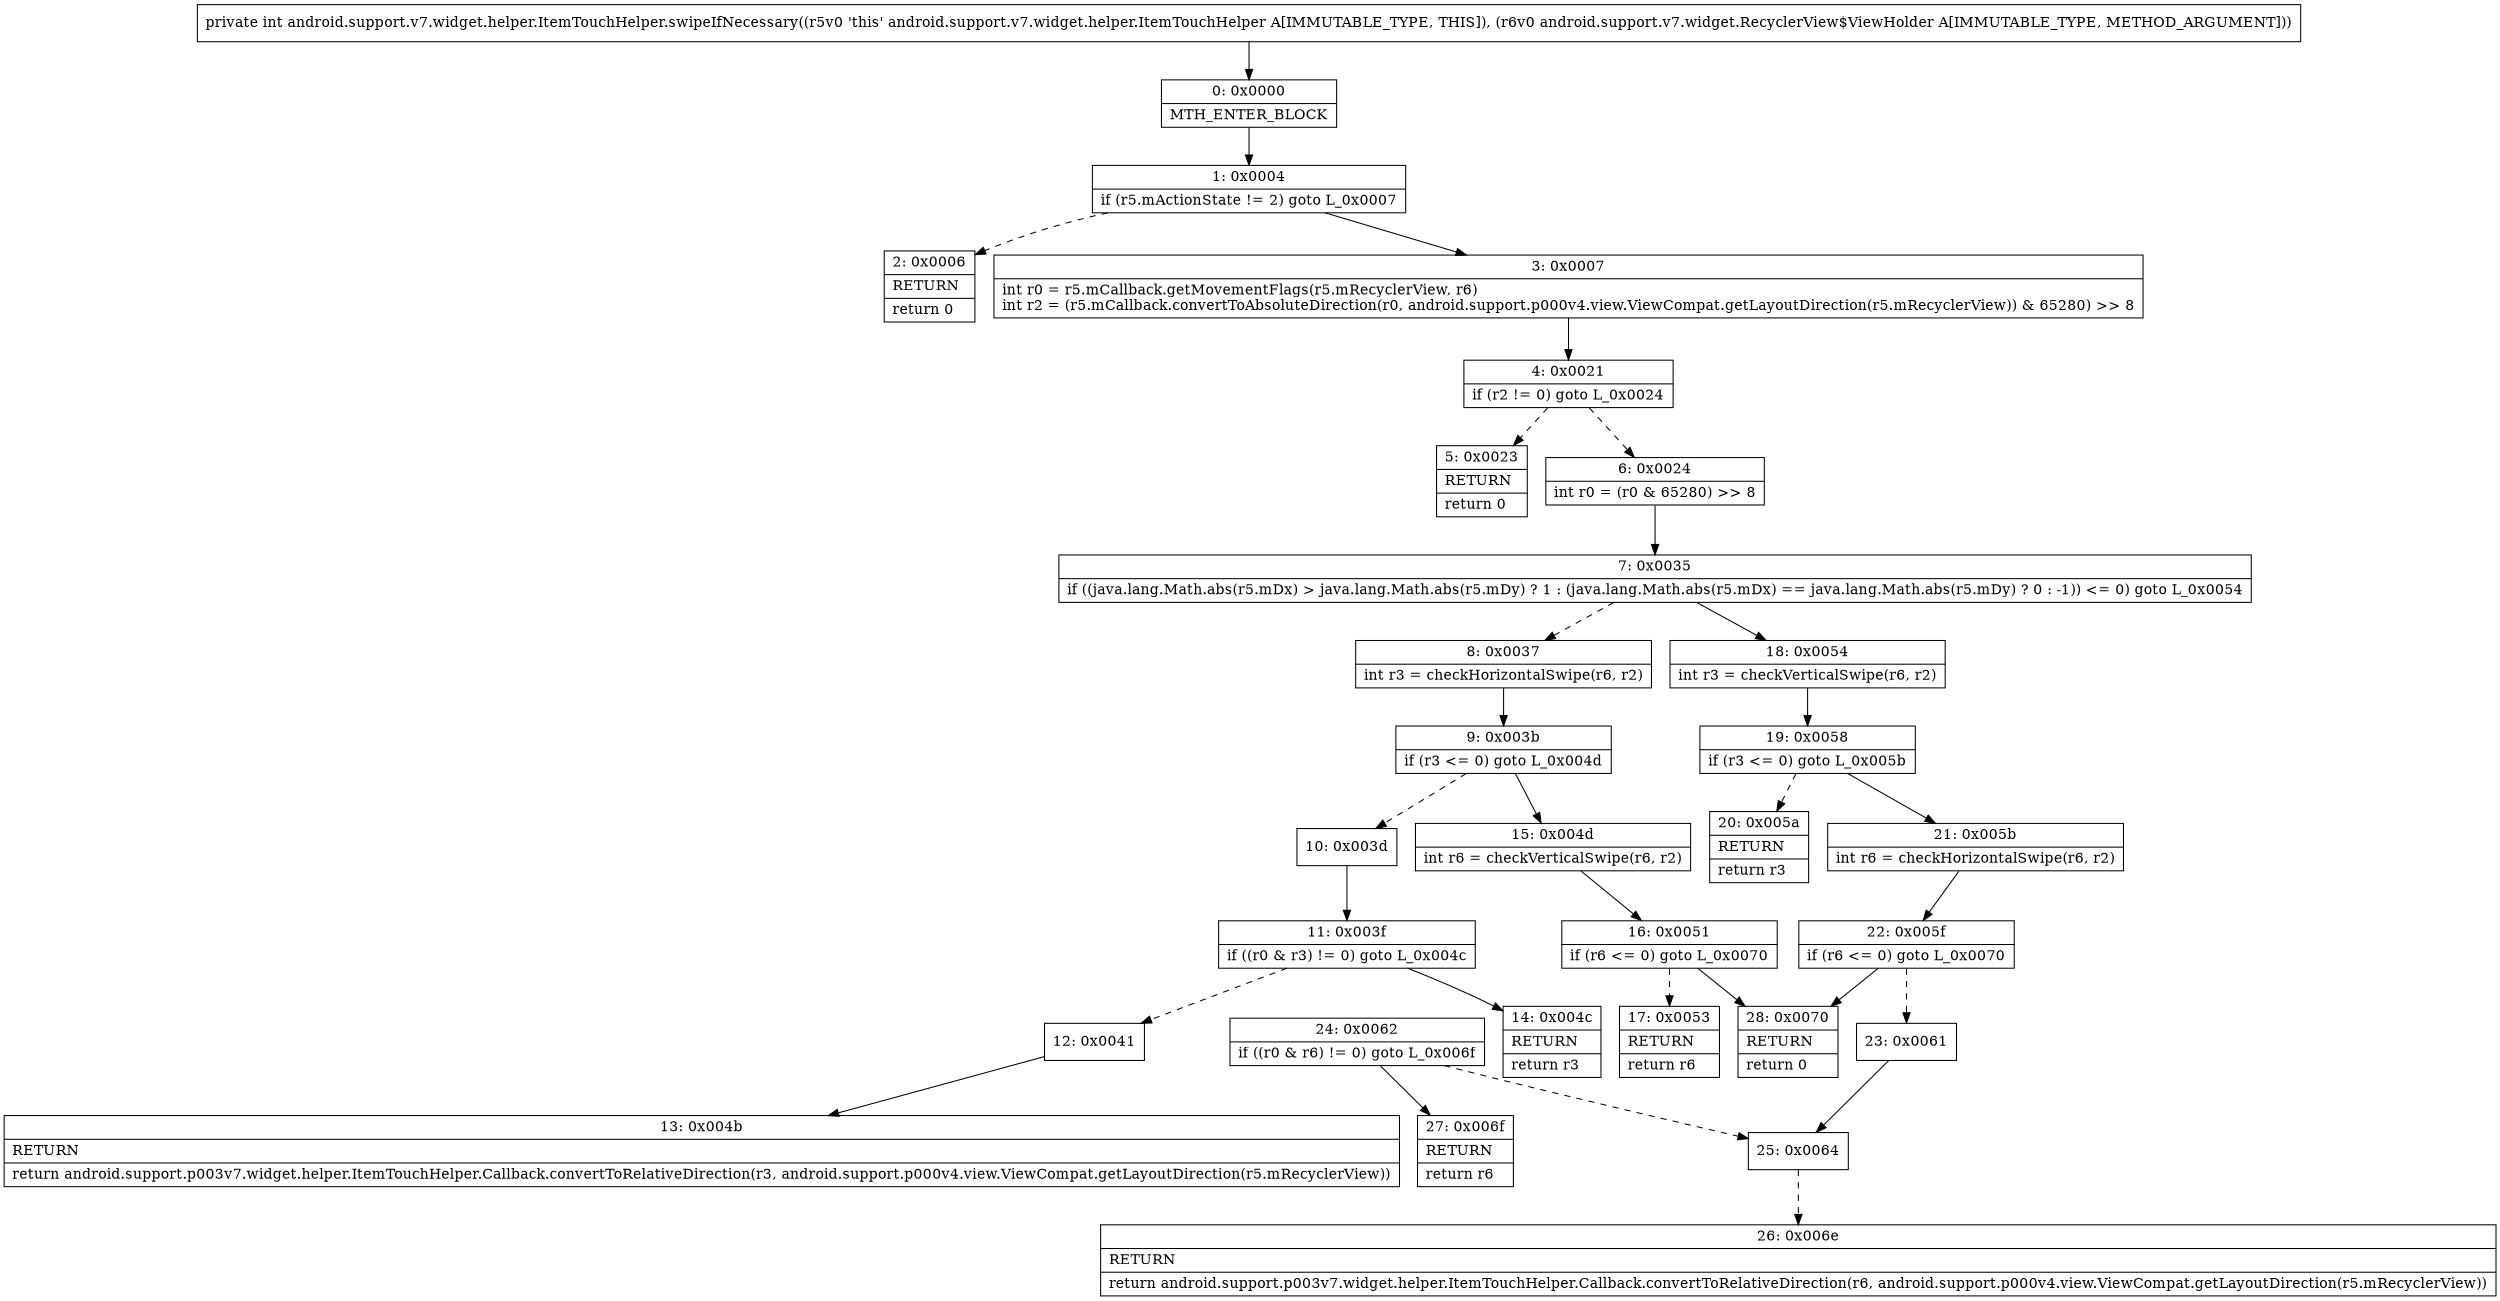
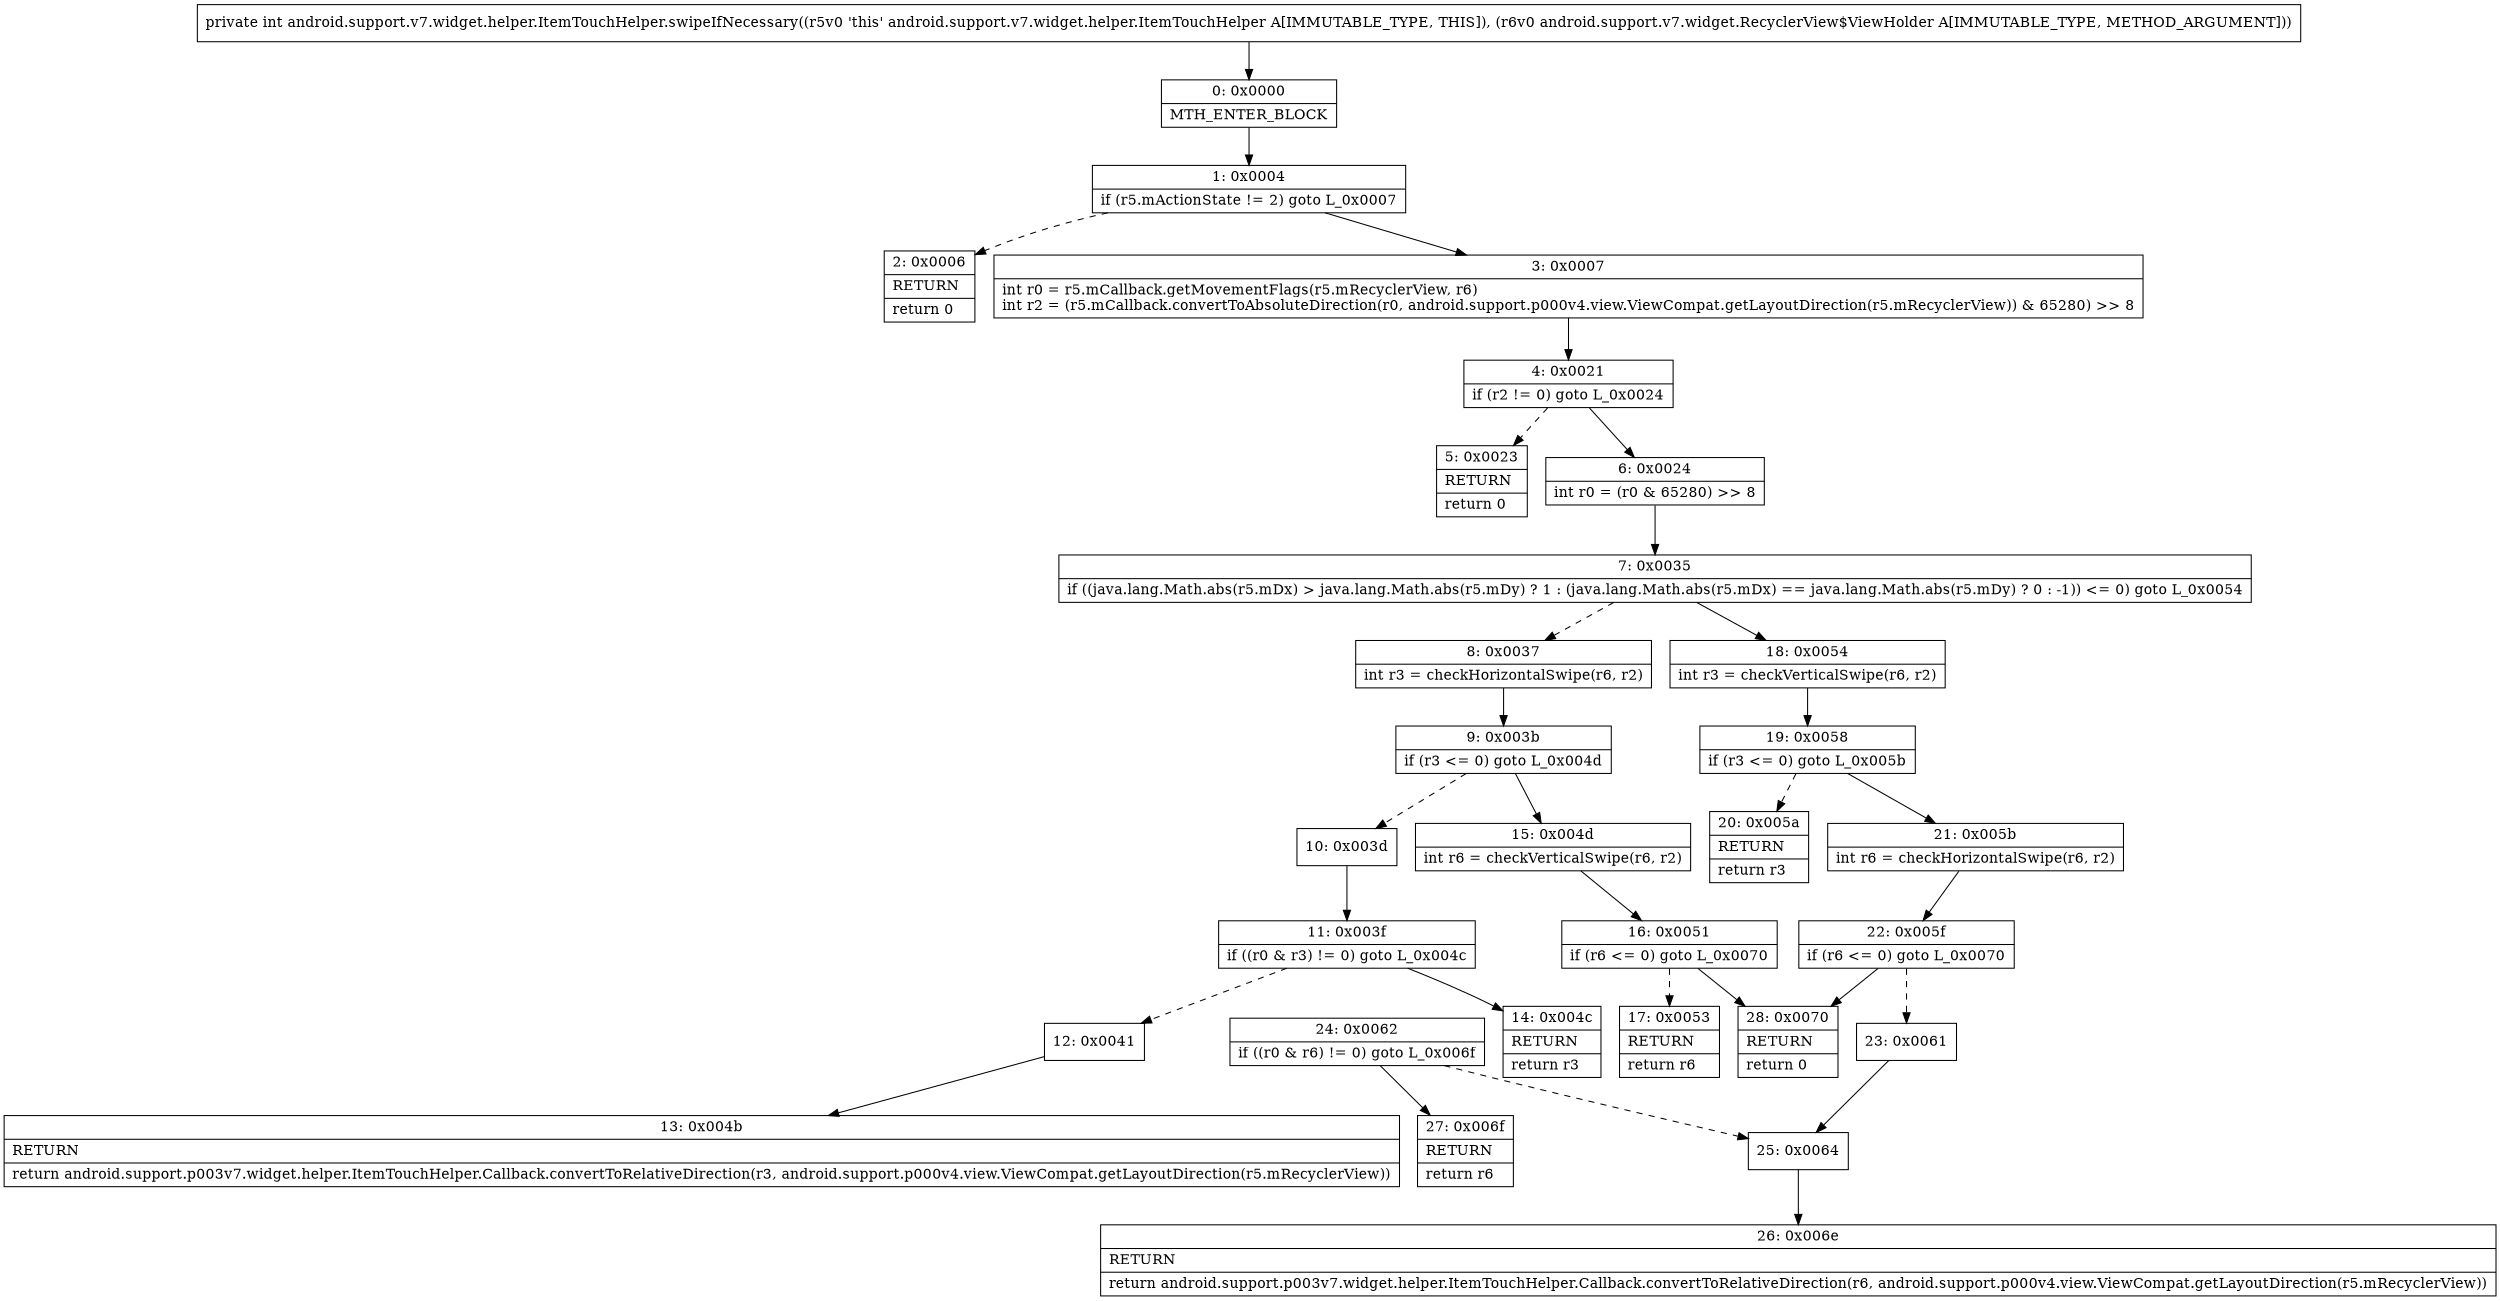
edge "4: 0x0021" -> "6: 0x0024": style dashed -> solid
edge "25: 0x0064" -> "26: 0x006e": style dashed -> solid
